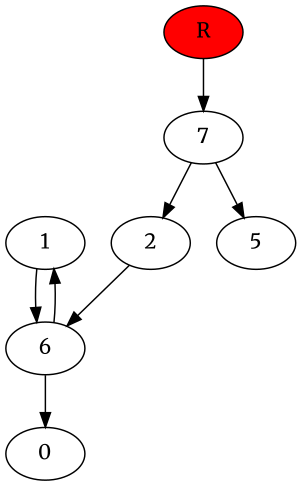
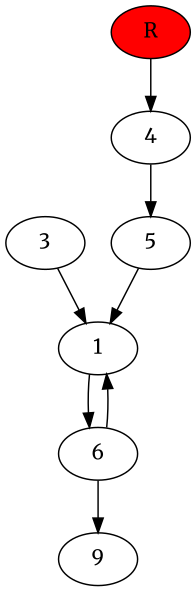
node "7": label "7" -> "4"
node "3": added
node "2": removed
edge "5" -> "1": added
node "0": label "0" -> "9"
